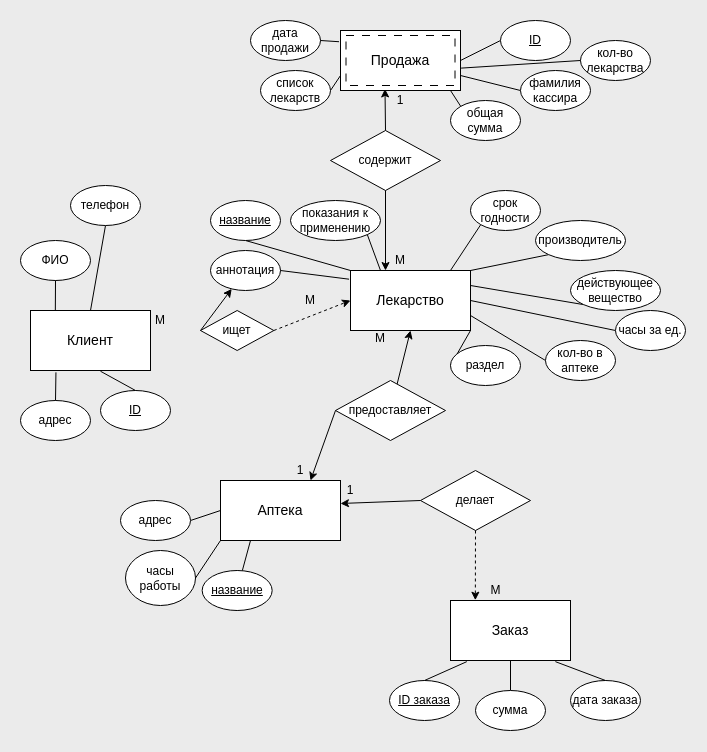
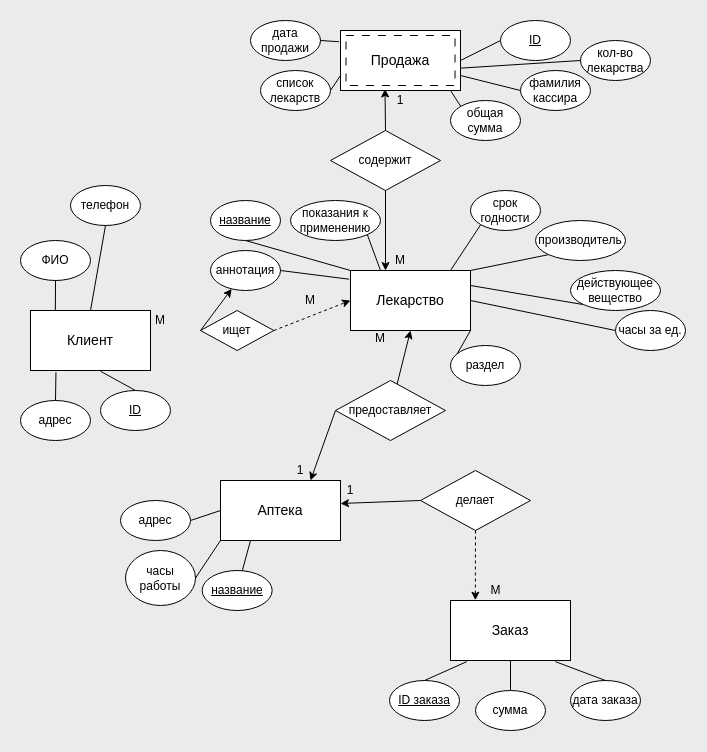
edge "Лекарство" -- "кол-во в аптеке": removed
node "кол-во в аптеке": removed
